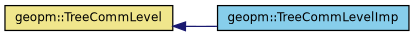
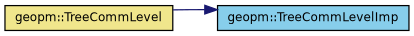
edge "geopm::TreeCommLevelImp" -> "geopm::TreeCommLevel": reversed
